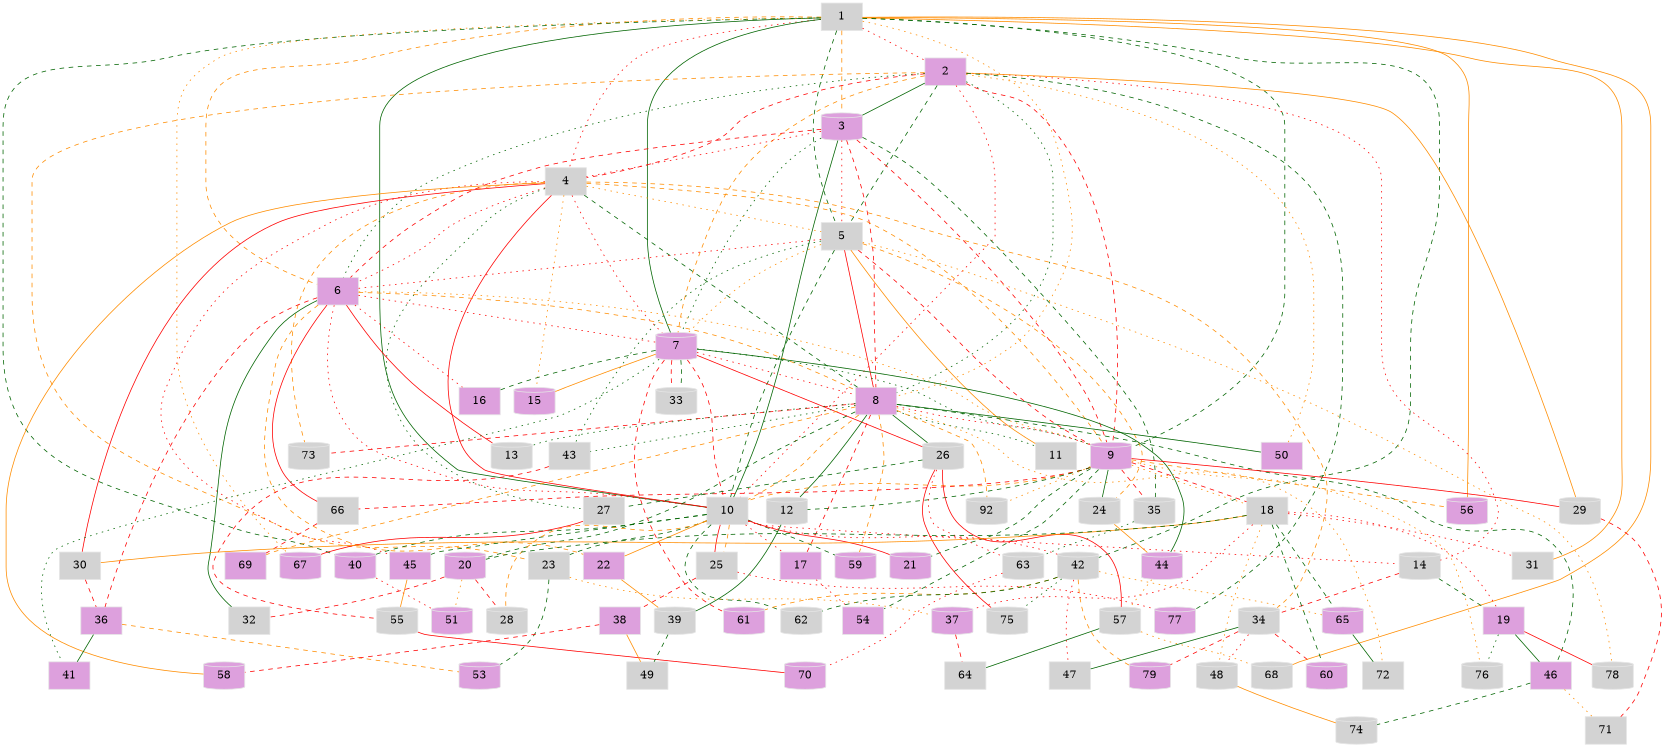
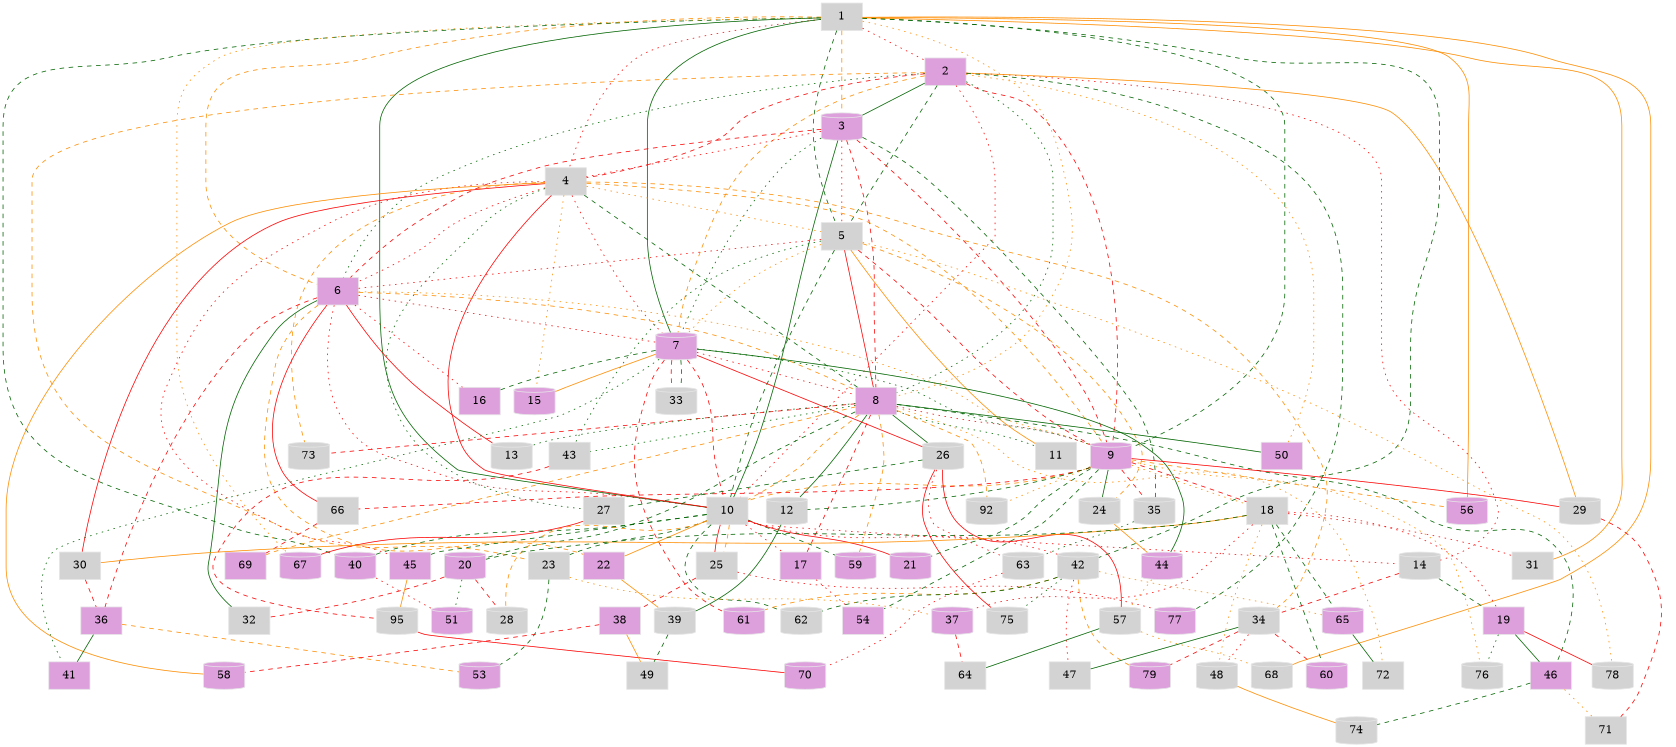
edge "20" -- "51": color darkorange -> darkgreen
node "55": label "55" -> "95"
